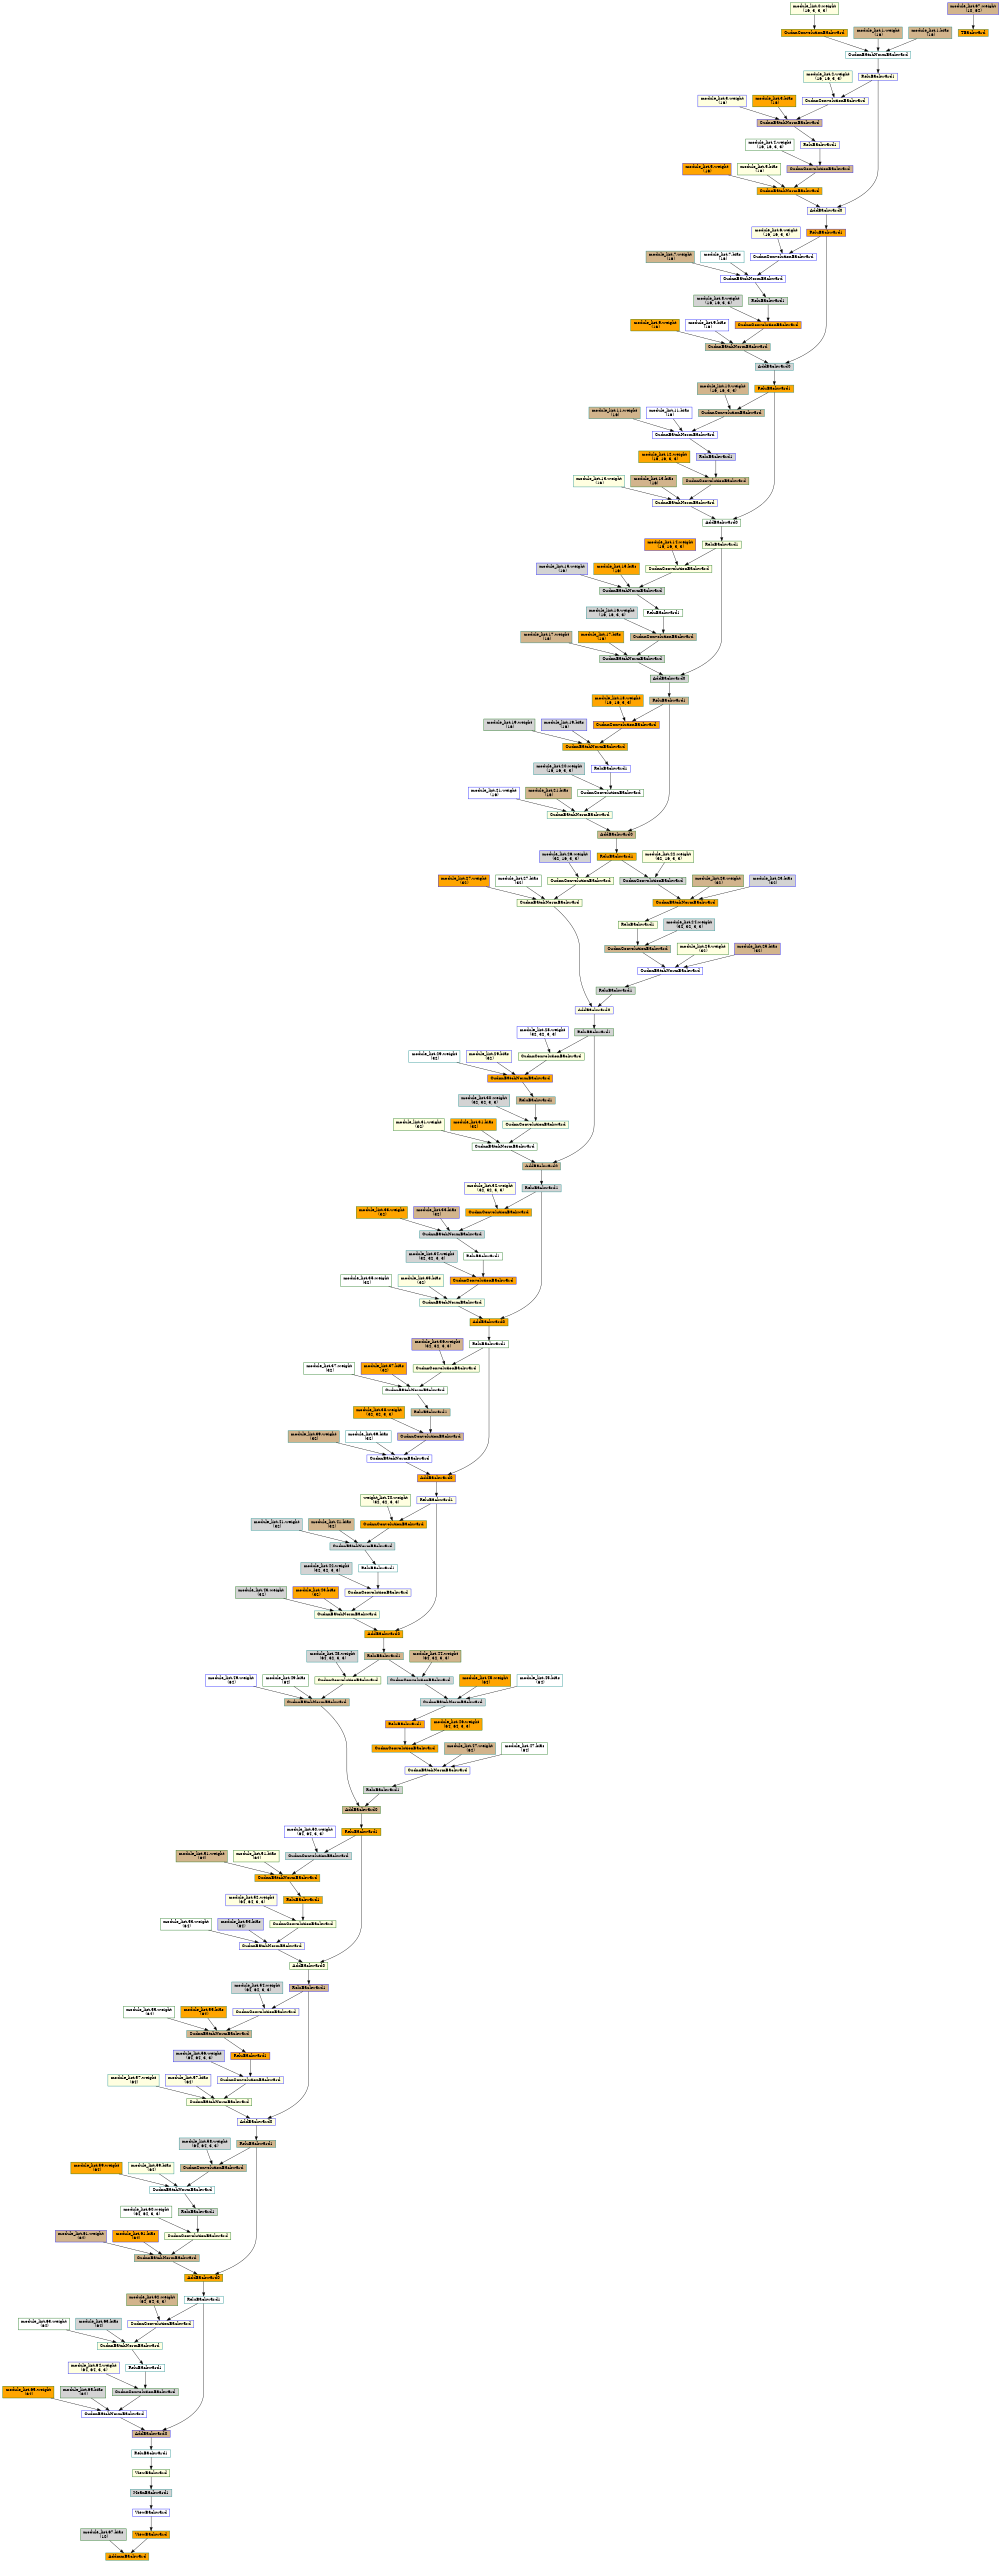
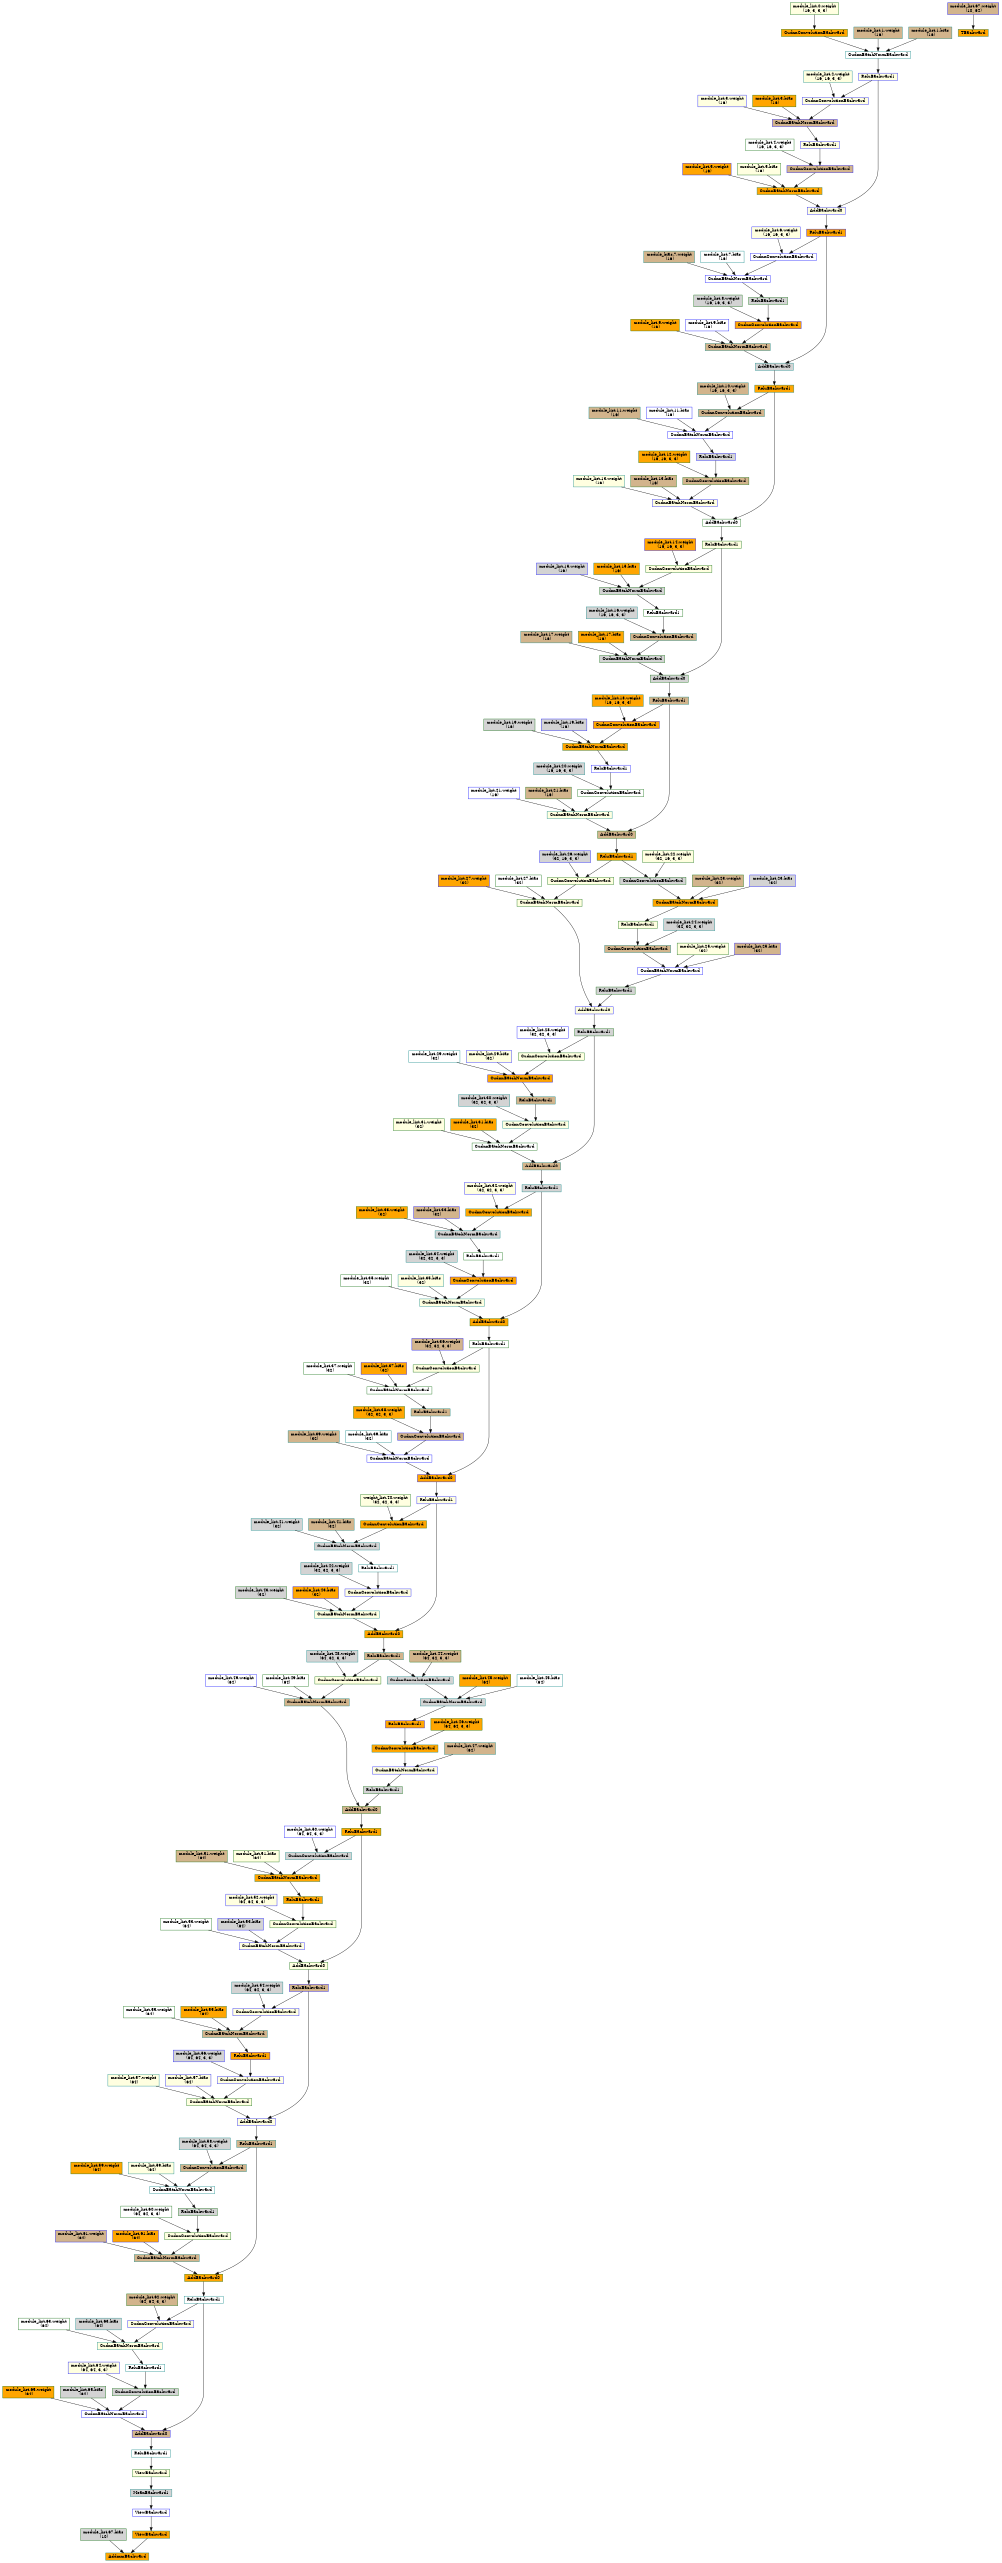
node "module_list.7.weight (16)": label "module_list.7.weight (16)" -> "module_bias.7.weight (16)"
node "module_list.47.bias (64)": removed
